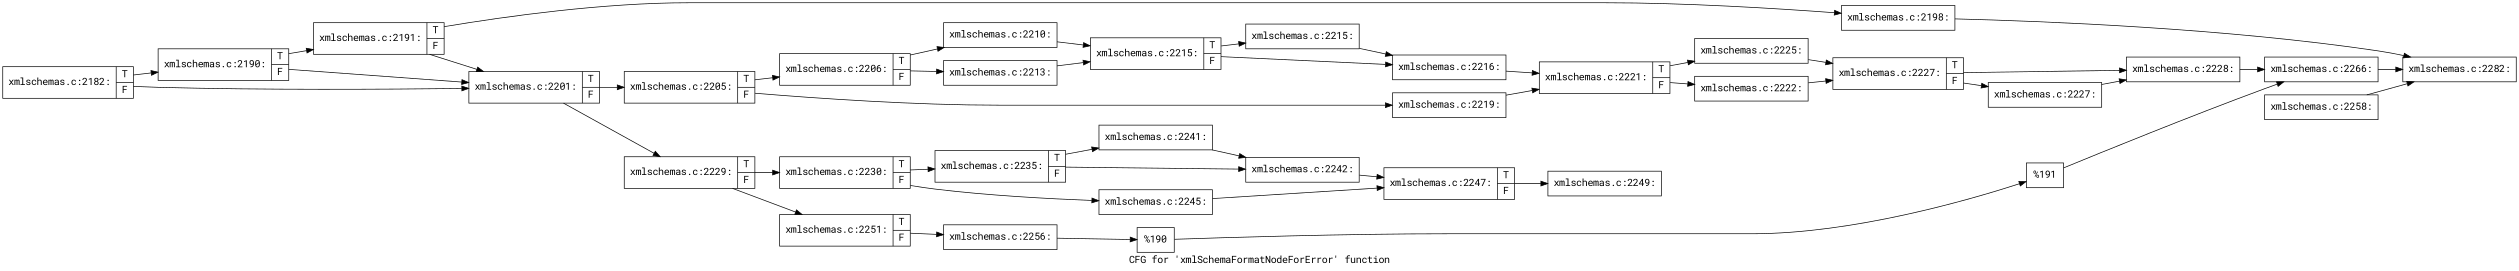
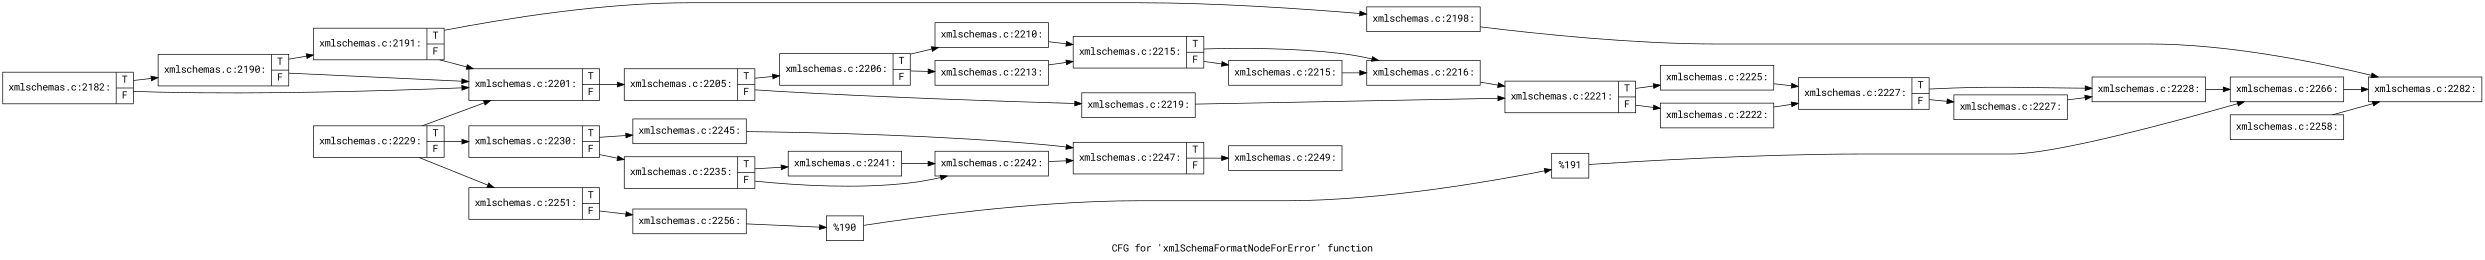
edge "xmlschemas.c:2201:" -> "xmlschemas.c:2229:": reversed
